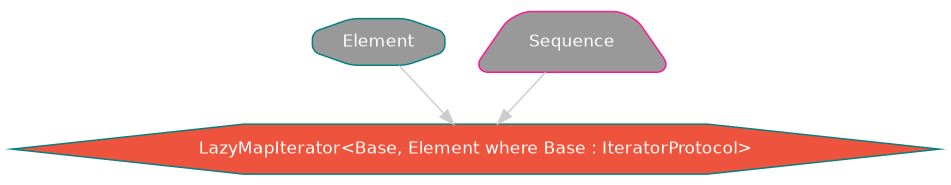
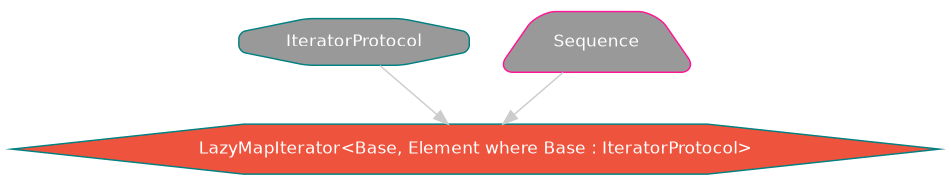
node "Element": label "Element" -> "IteratorProtocol"
